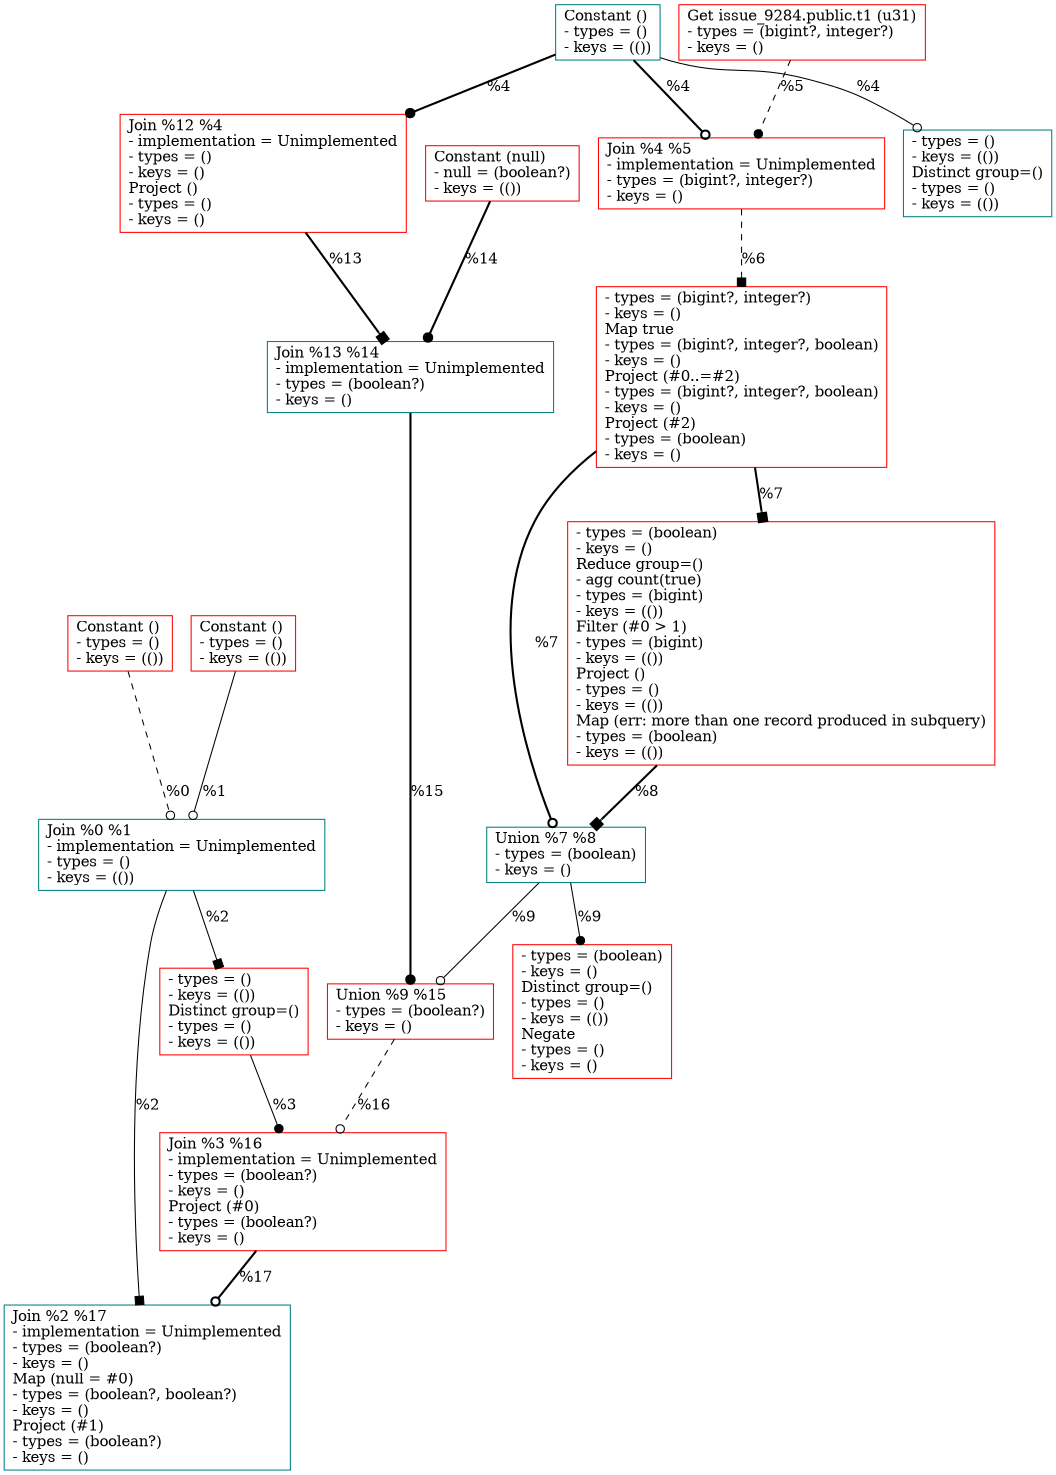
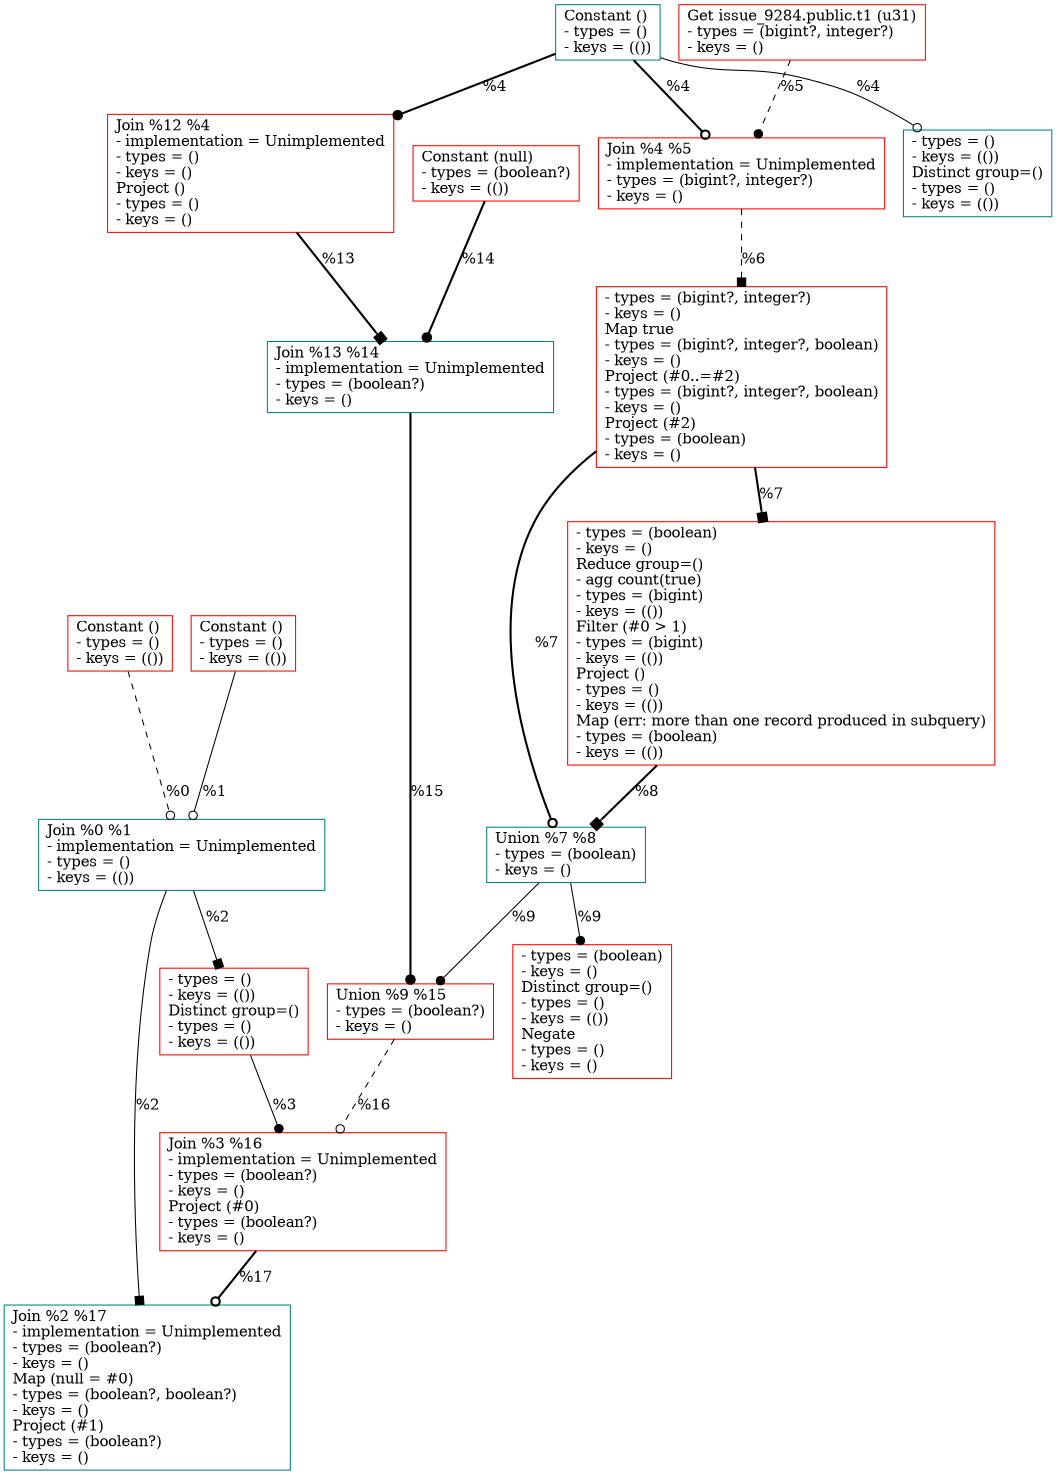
node "Constant (null) - null = (boolean?) - keys = (())": label "Constant (null) - null = (boolean?) - keys = (())" -> "Constant (null) - types = (boolean?) - keys = (())"
edge "Union %7 %8 - types = (boolean) - keys = ()" -> "Union %9 %15 - types = (boolean?) - keys = ()": arrowhead odot -> dot
